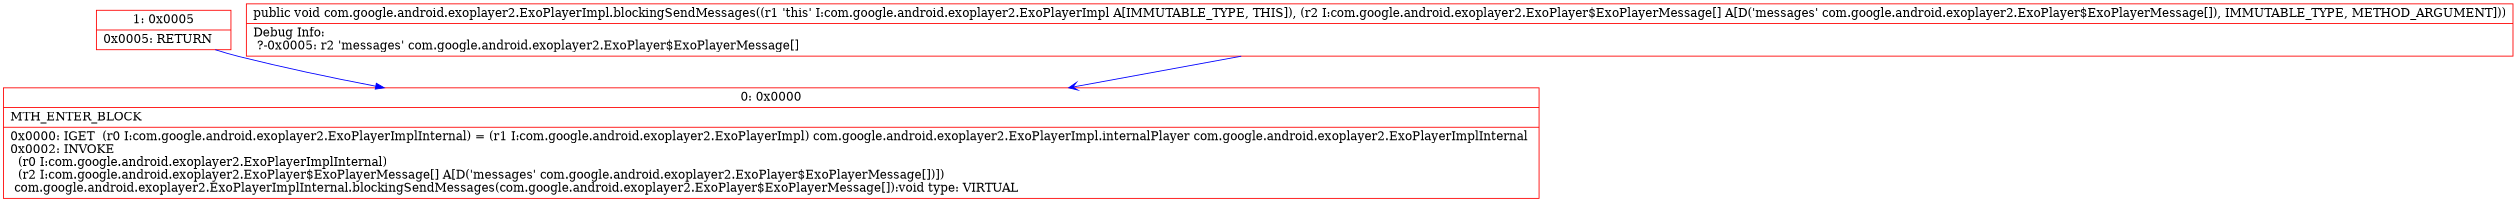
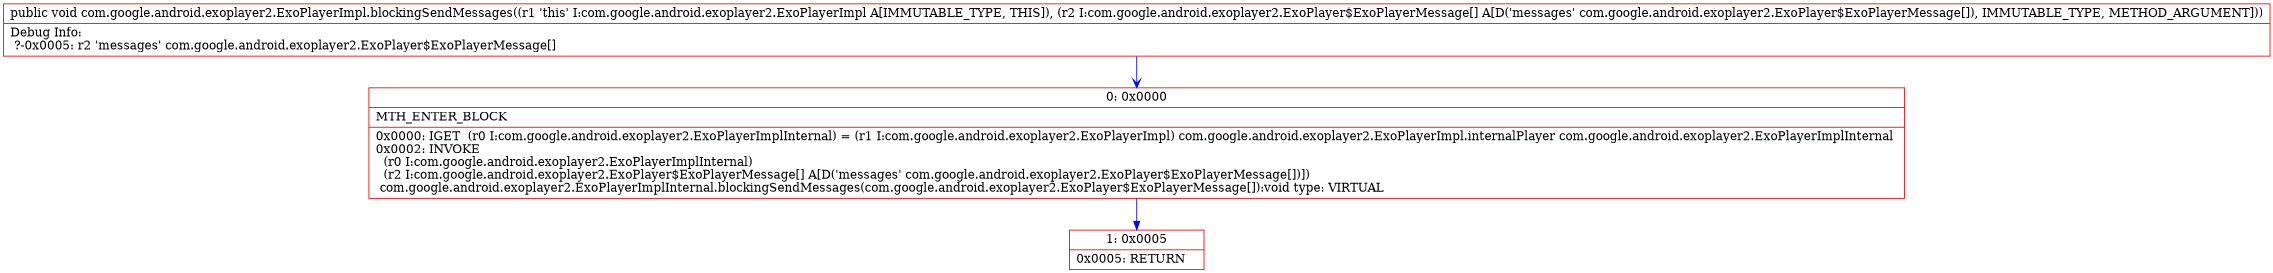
edge "1: 0x0005" -> "0: 0x0000": reversed
